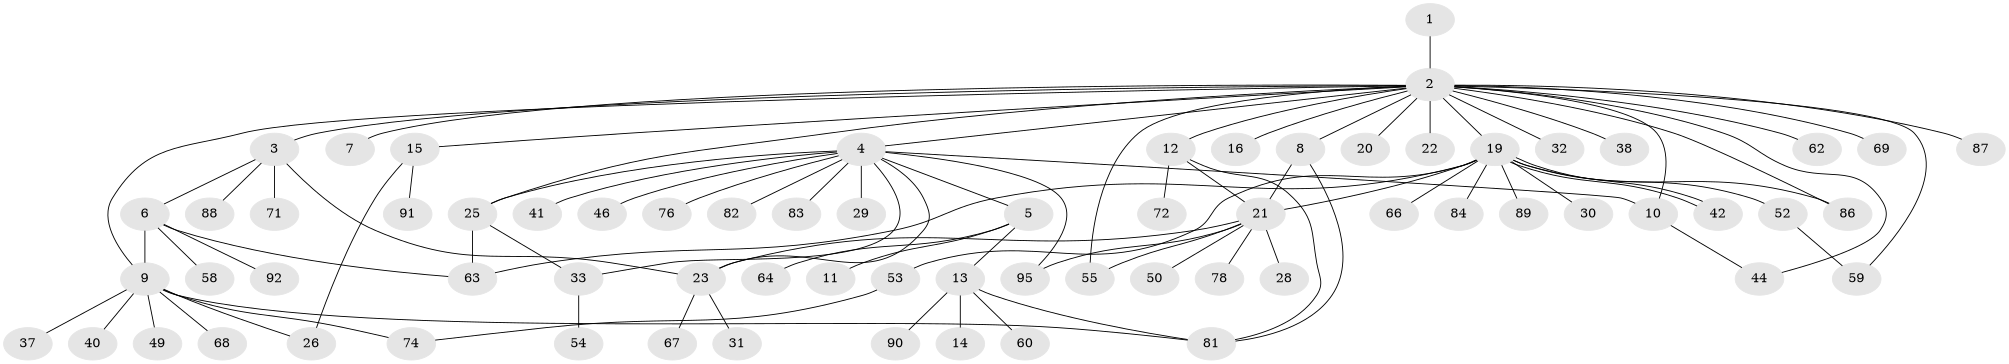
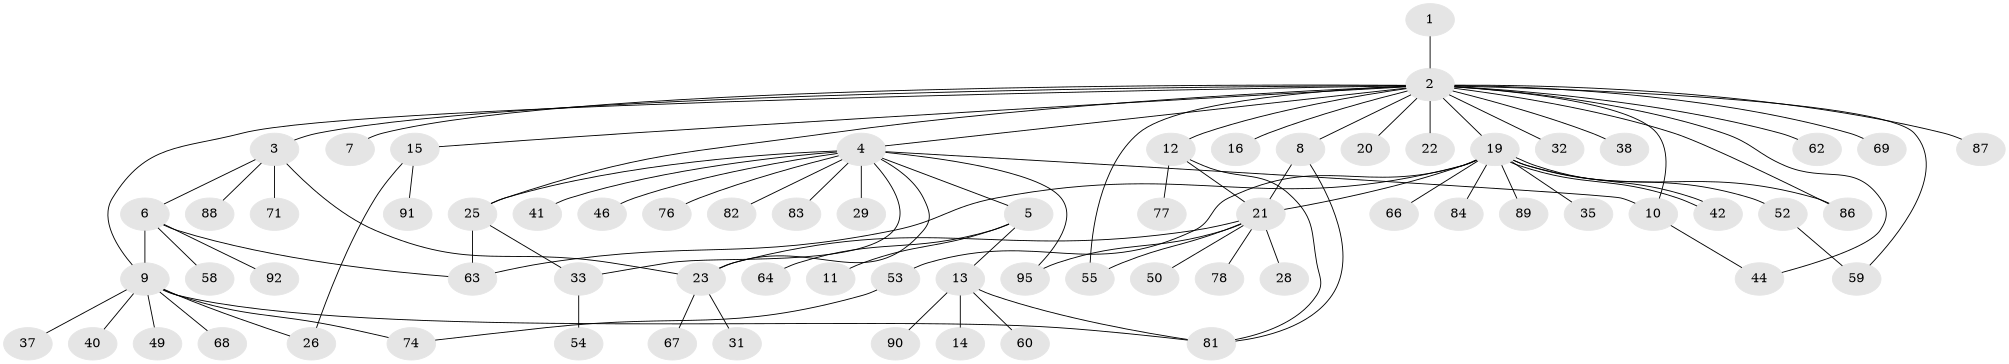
node "72": label "72" -> "77"
node "30": label "30" -> "35"
